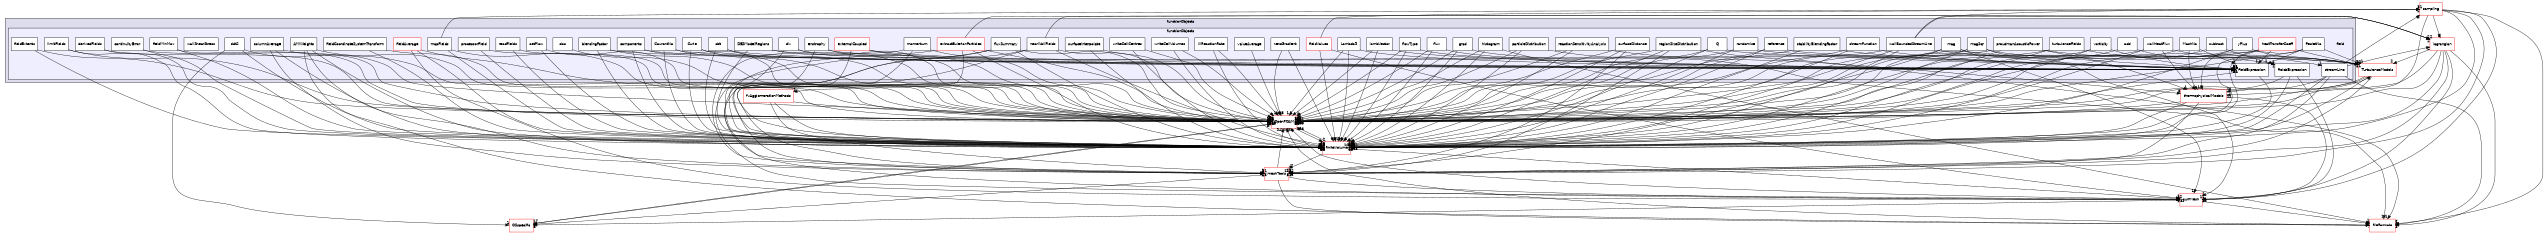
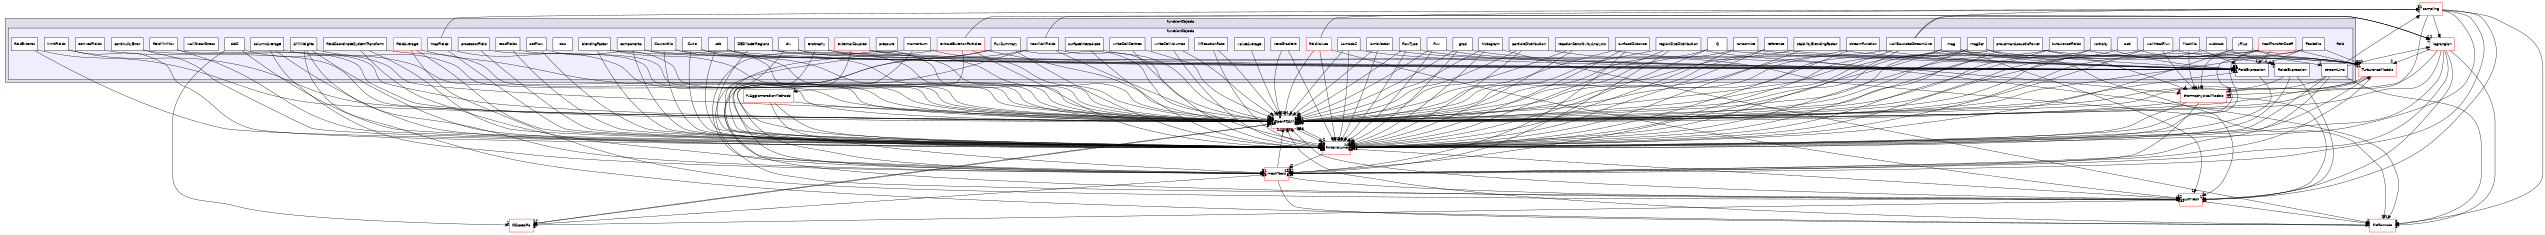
node "pressure": added
node "Lambda9": label "Lambda9" -> "Lambda2"
edge "doc" -> "OpenFOAM": now "fieldValues" -> "OpenFOAM"
edge "derivedFields" -> "finiteVolume": removed
edge "fieldCoordinateSystemTransform" -> "meshTools": added
